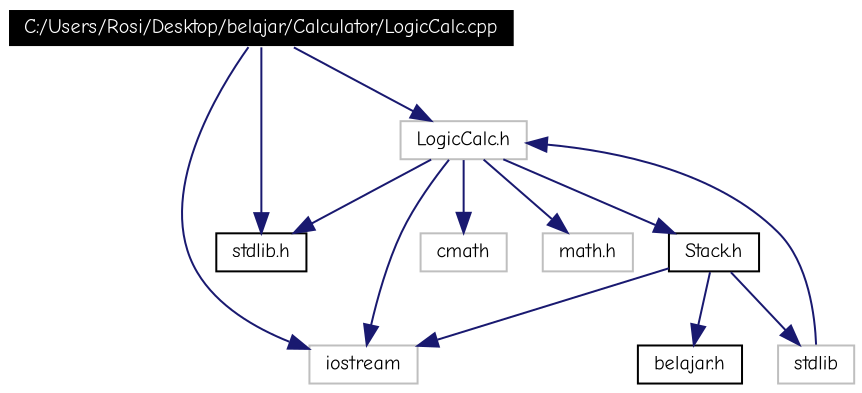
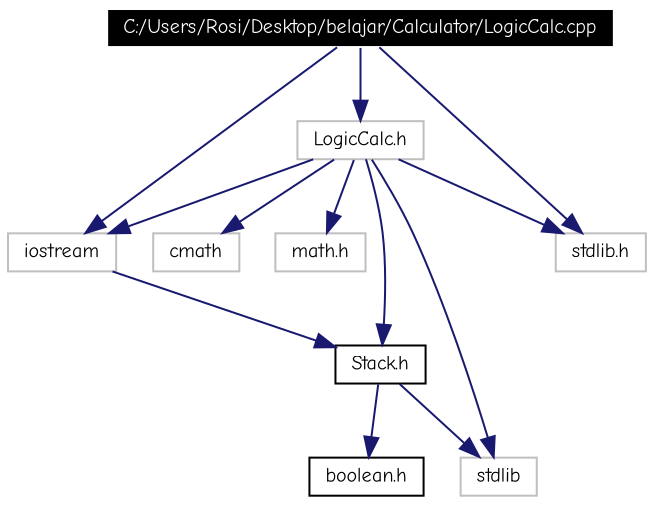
edge "stdlib" -> "LogicCalc.h": reversed
node "stdlib.h": color black -> grey75
edge "Stack.h" -> "iostream": reversed
node "belajar.h": label "belajar.h" -> "boolean.h"
